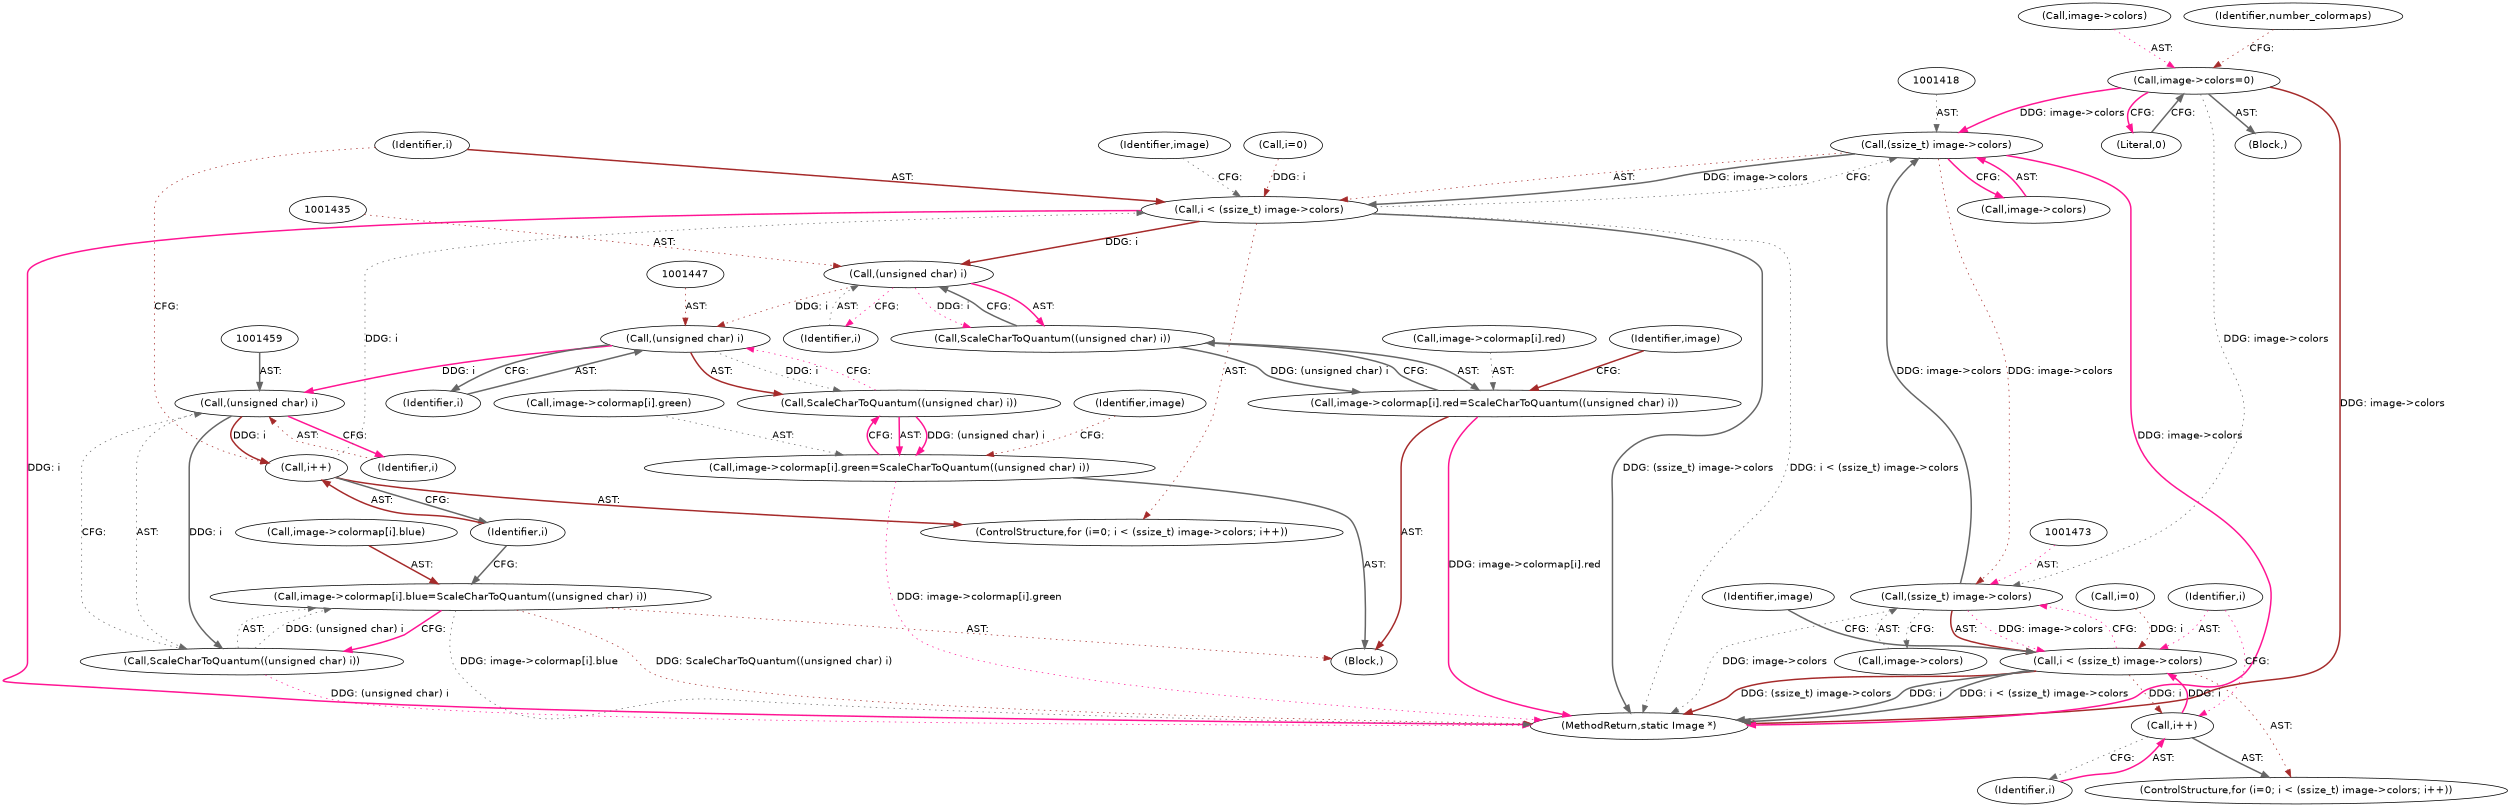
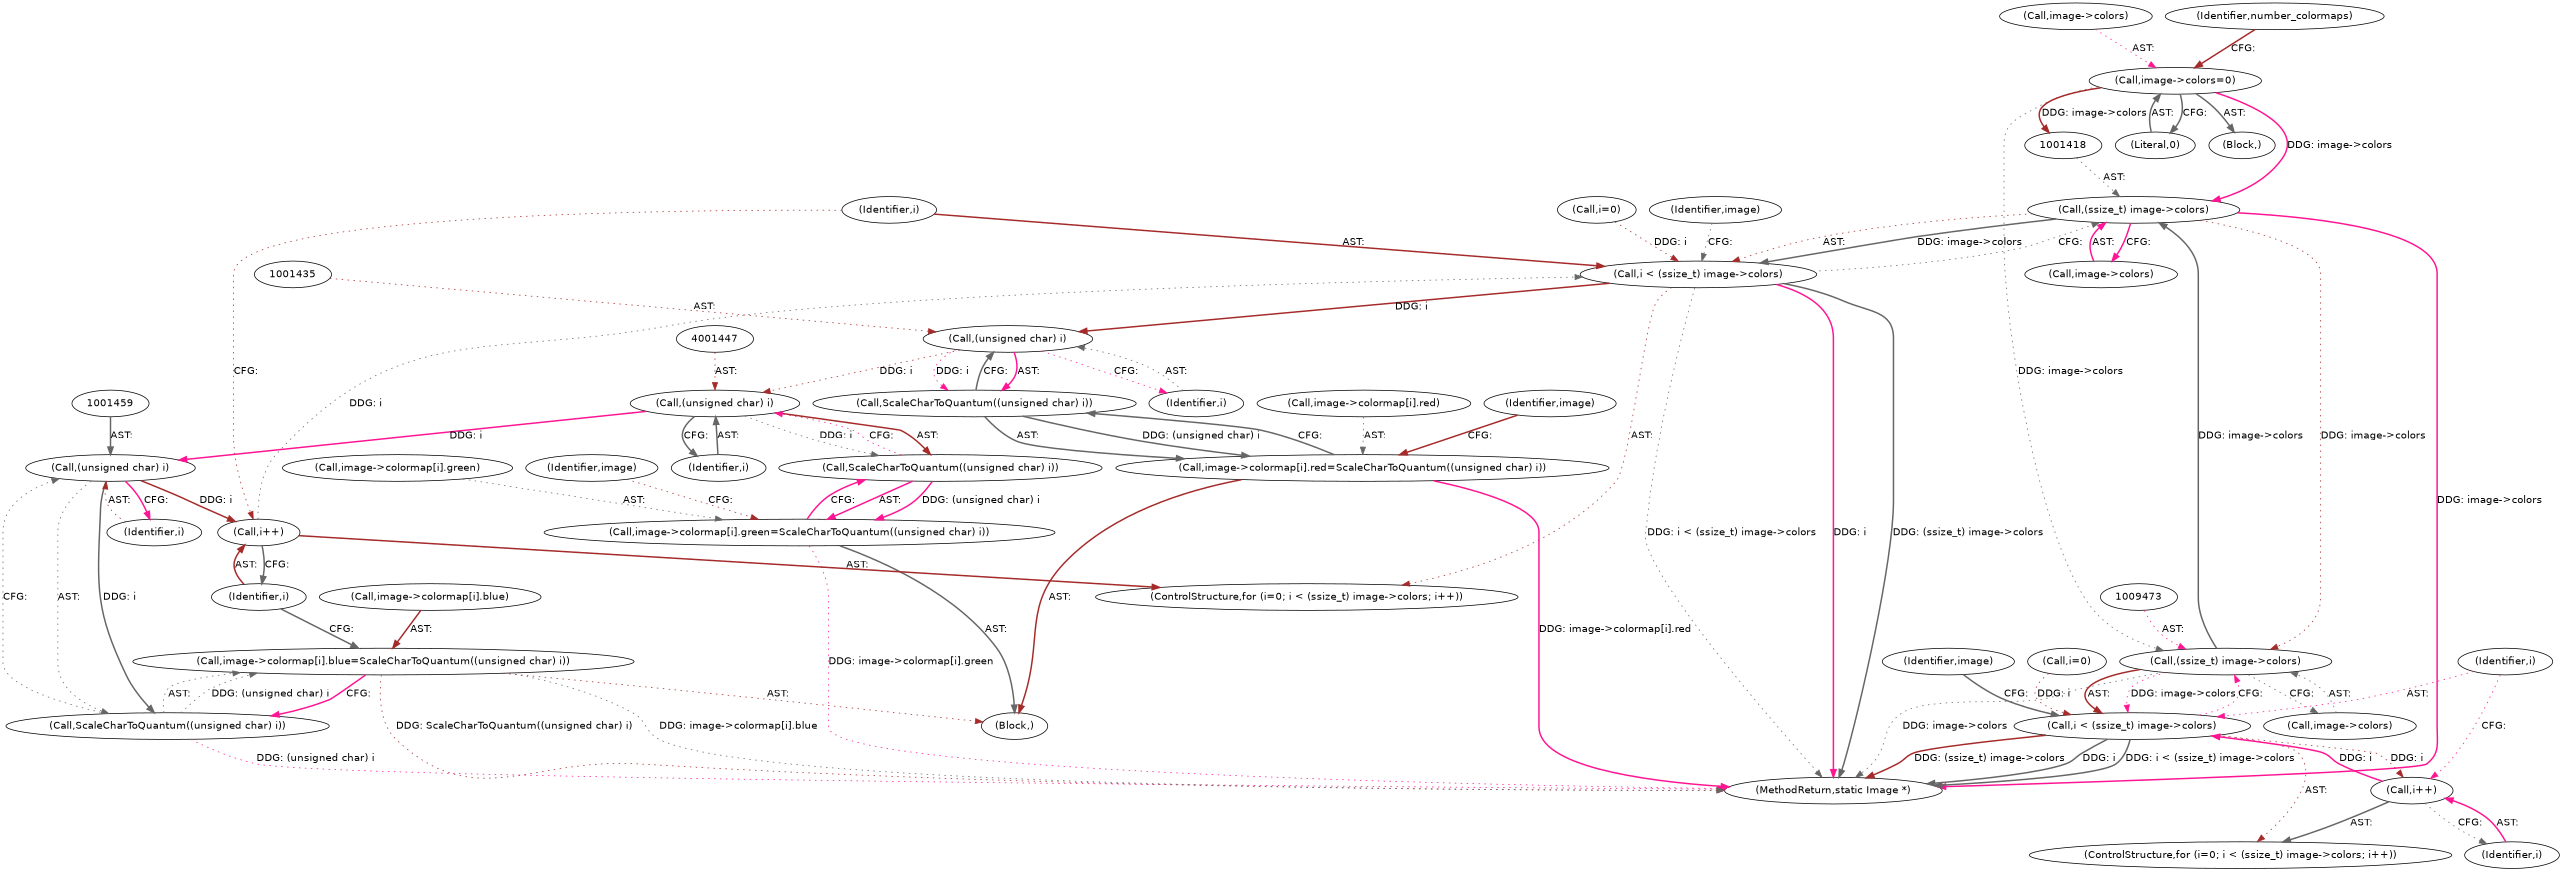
edge "(Identifier,number_colormaps)" -> "(Call,image->colors=0)": style dotted -> bold
edge "(Call,image->colors=0)" -> "(Literal,0)": color deeppink -> gray40
edge "(Literal,0)" -> "(Call,image->colors=0)": label "CFG: " -> "AST: "
node "1001447": label "1001447" -> "4001447"
node "1001473": label "1001473" -> "1009473"
edge "(Call,image->colors=0)" -> "(MethodReturn,static Image *)": now "(Call,image->colors=0)" -> "1001418"
